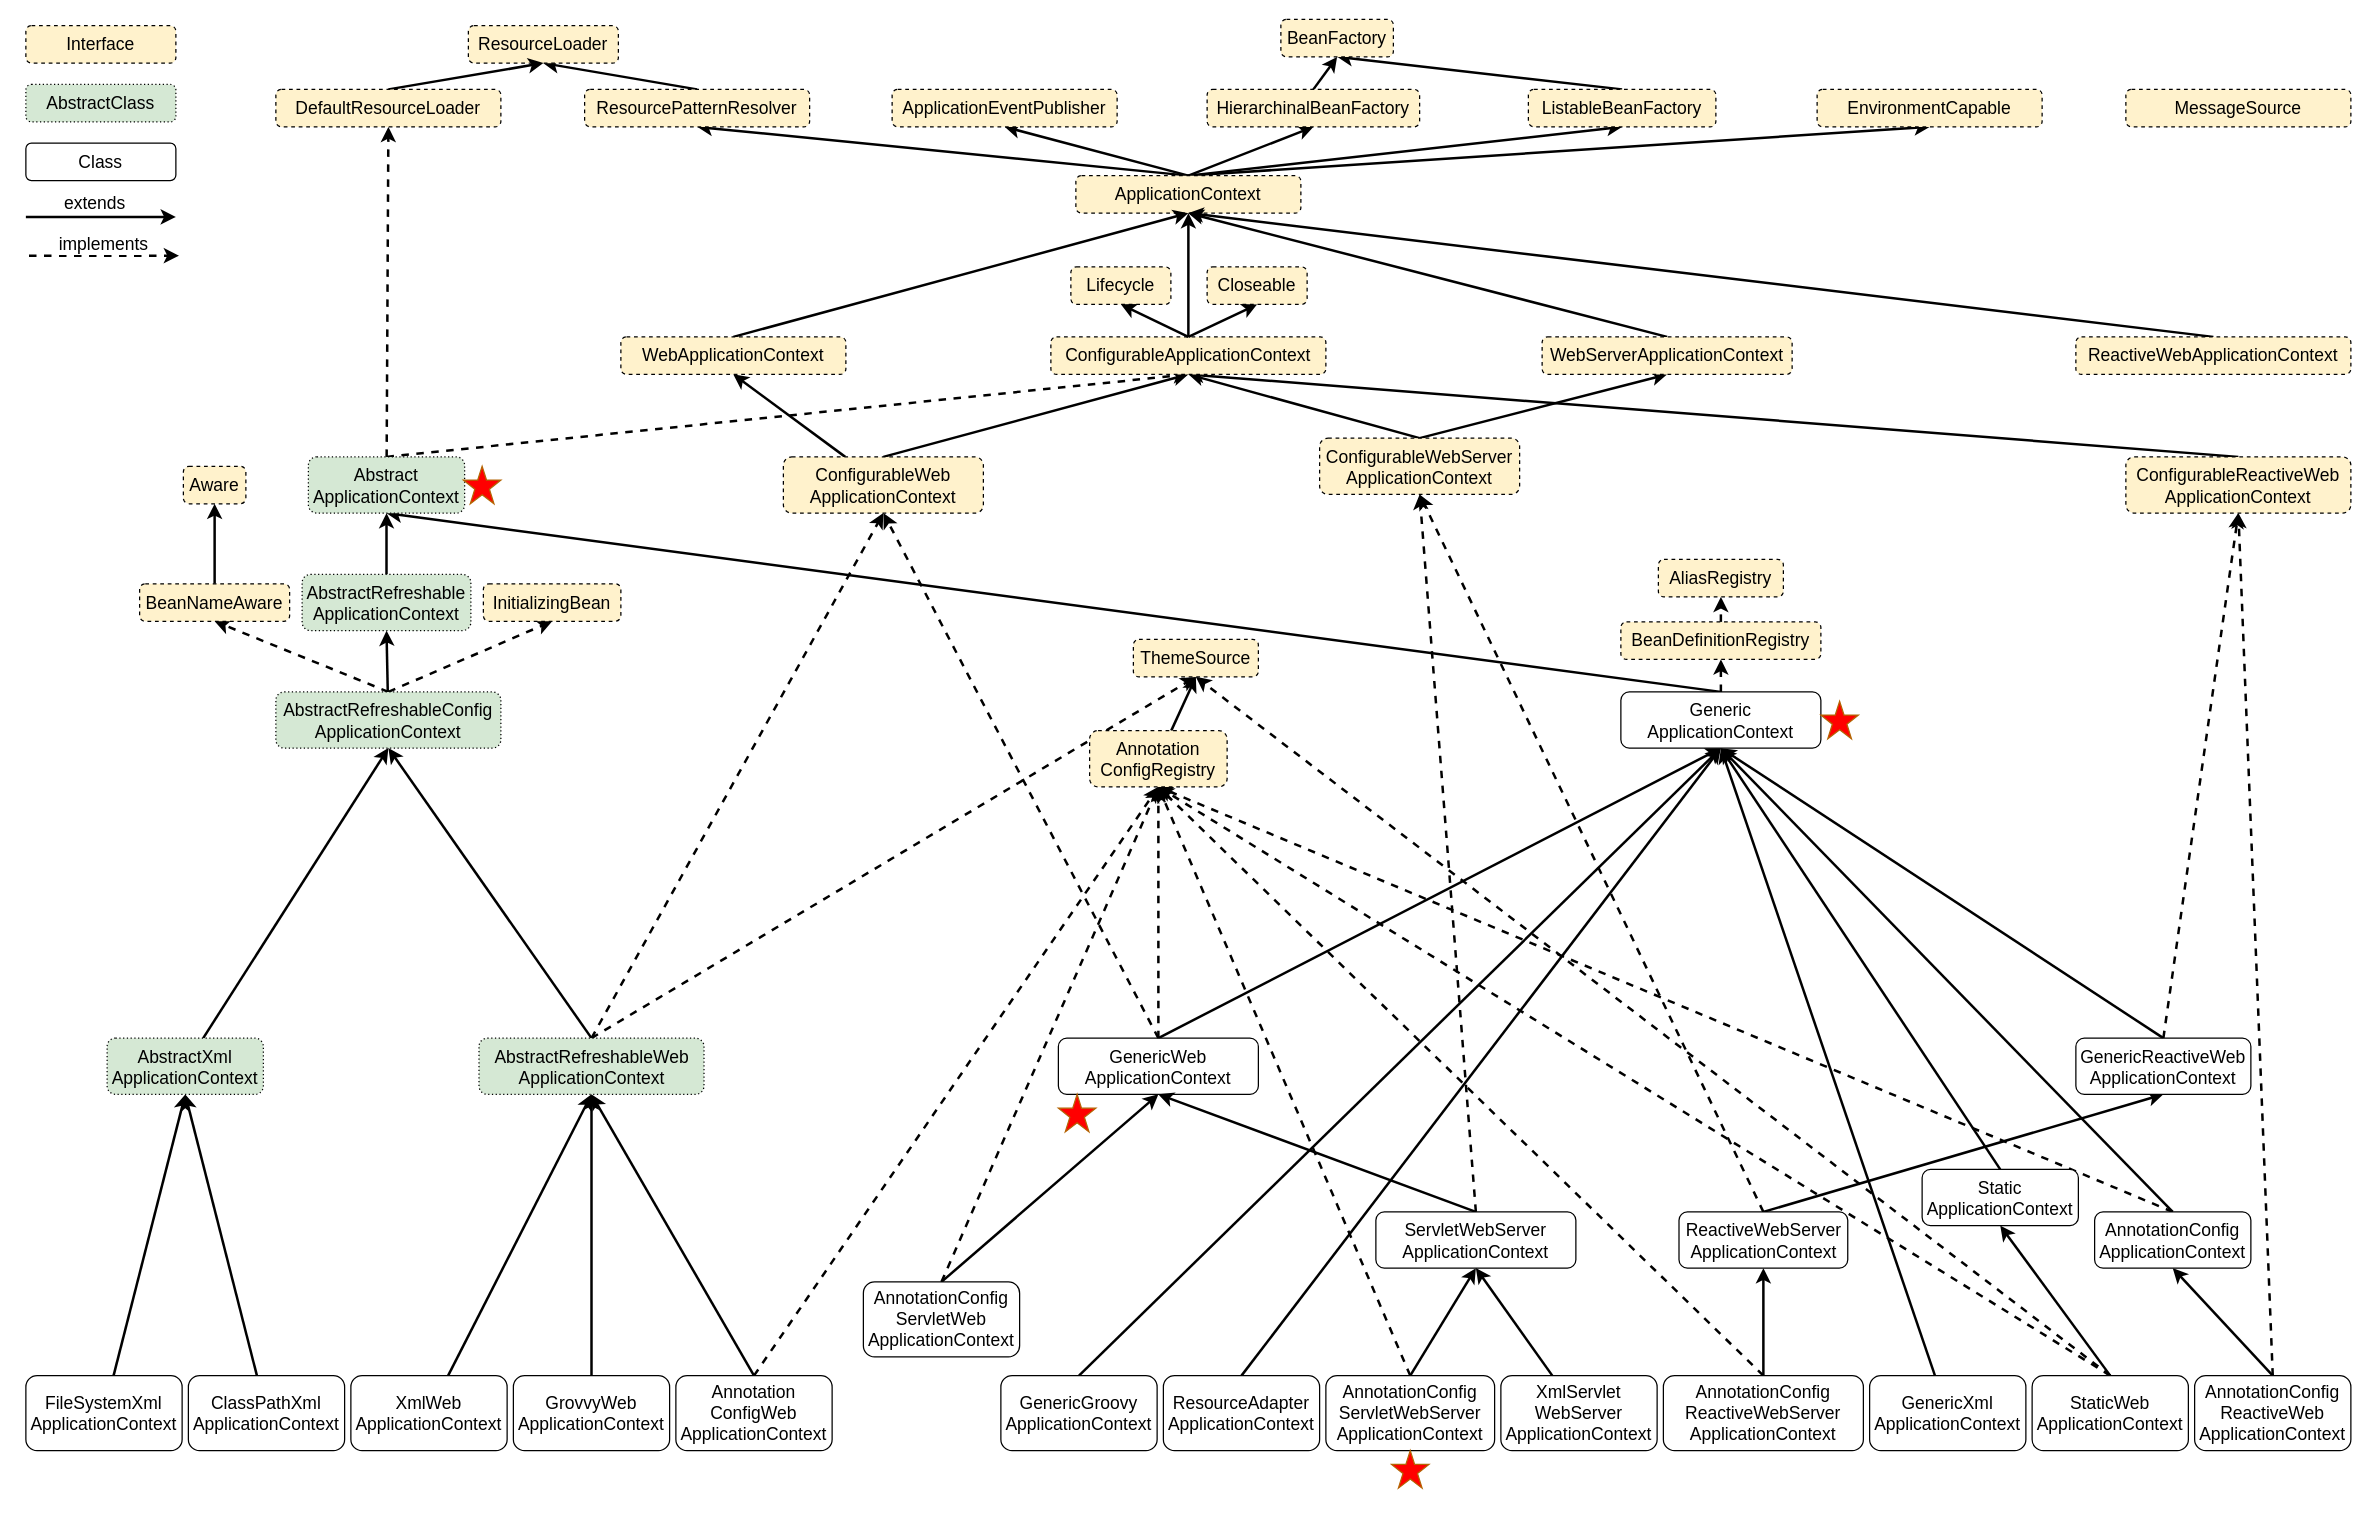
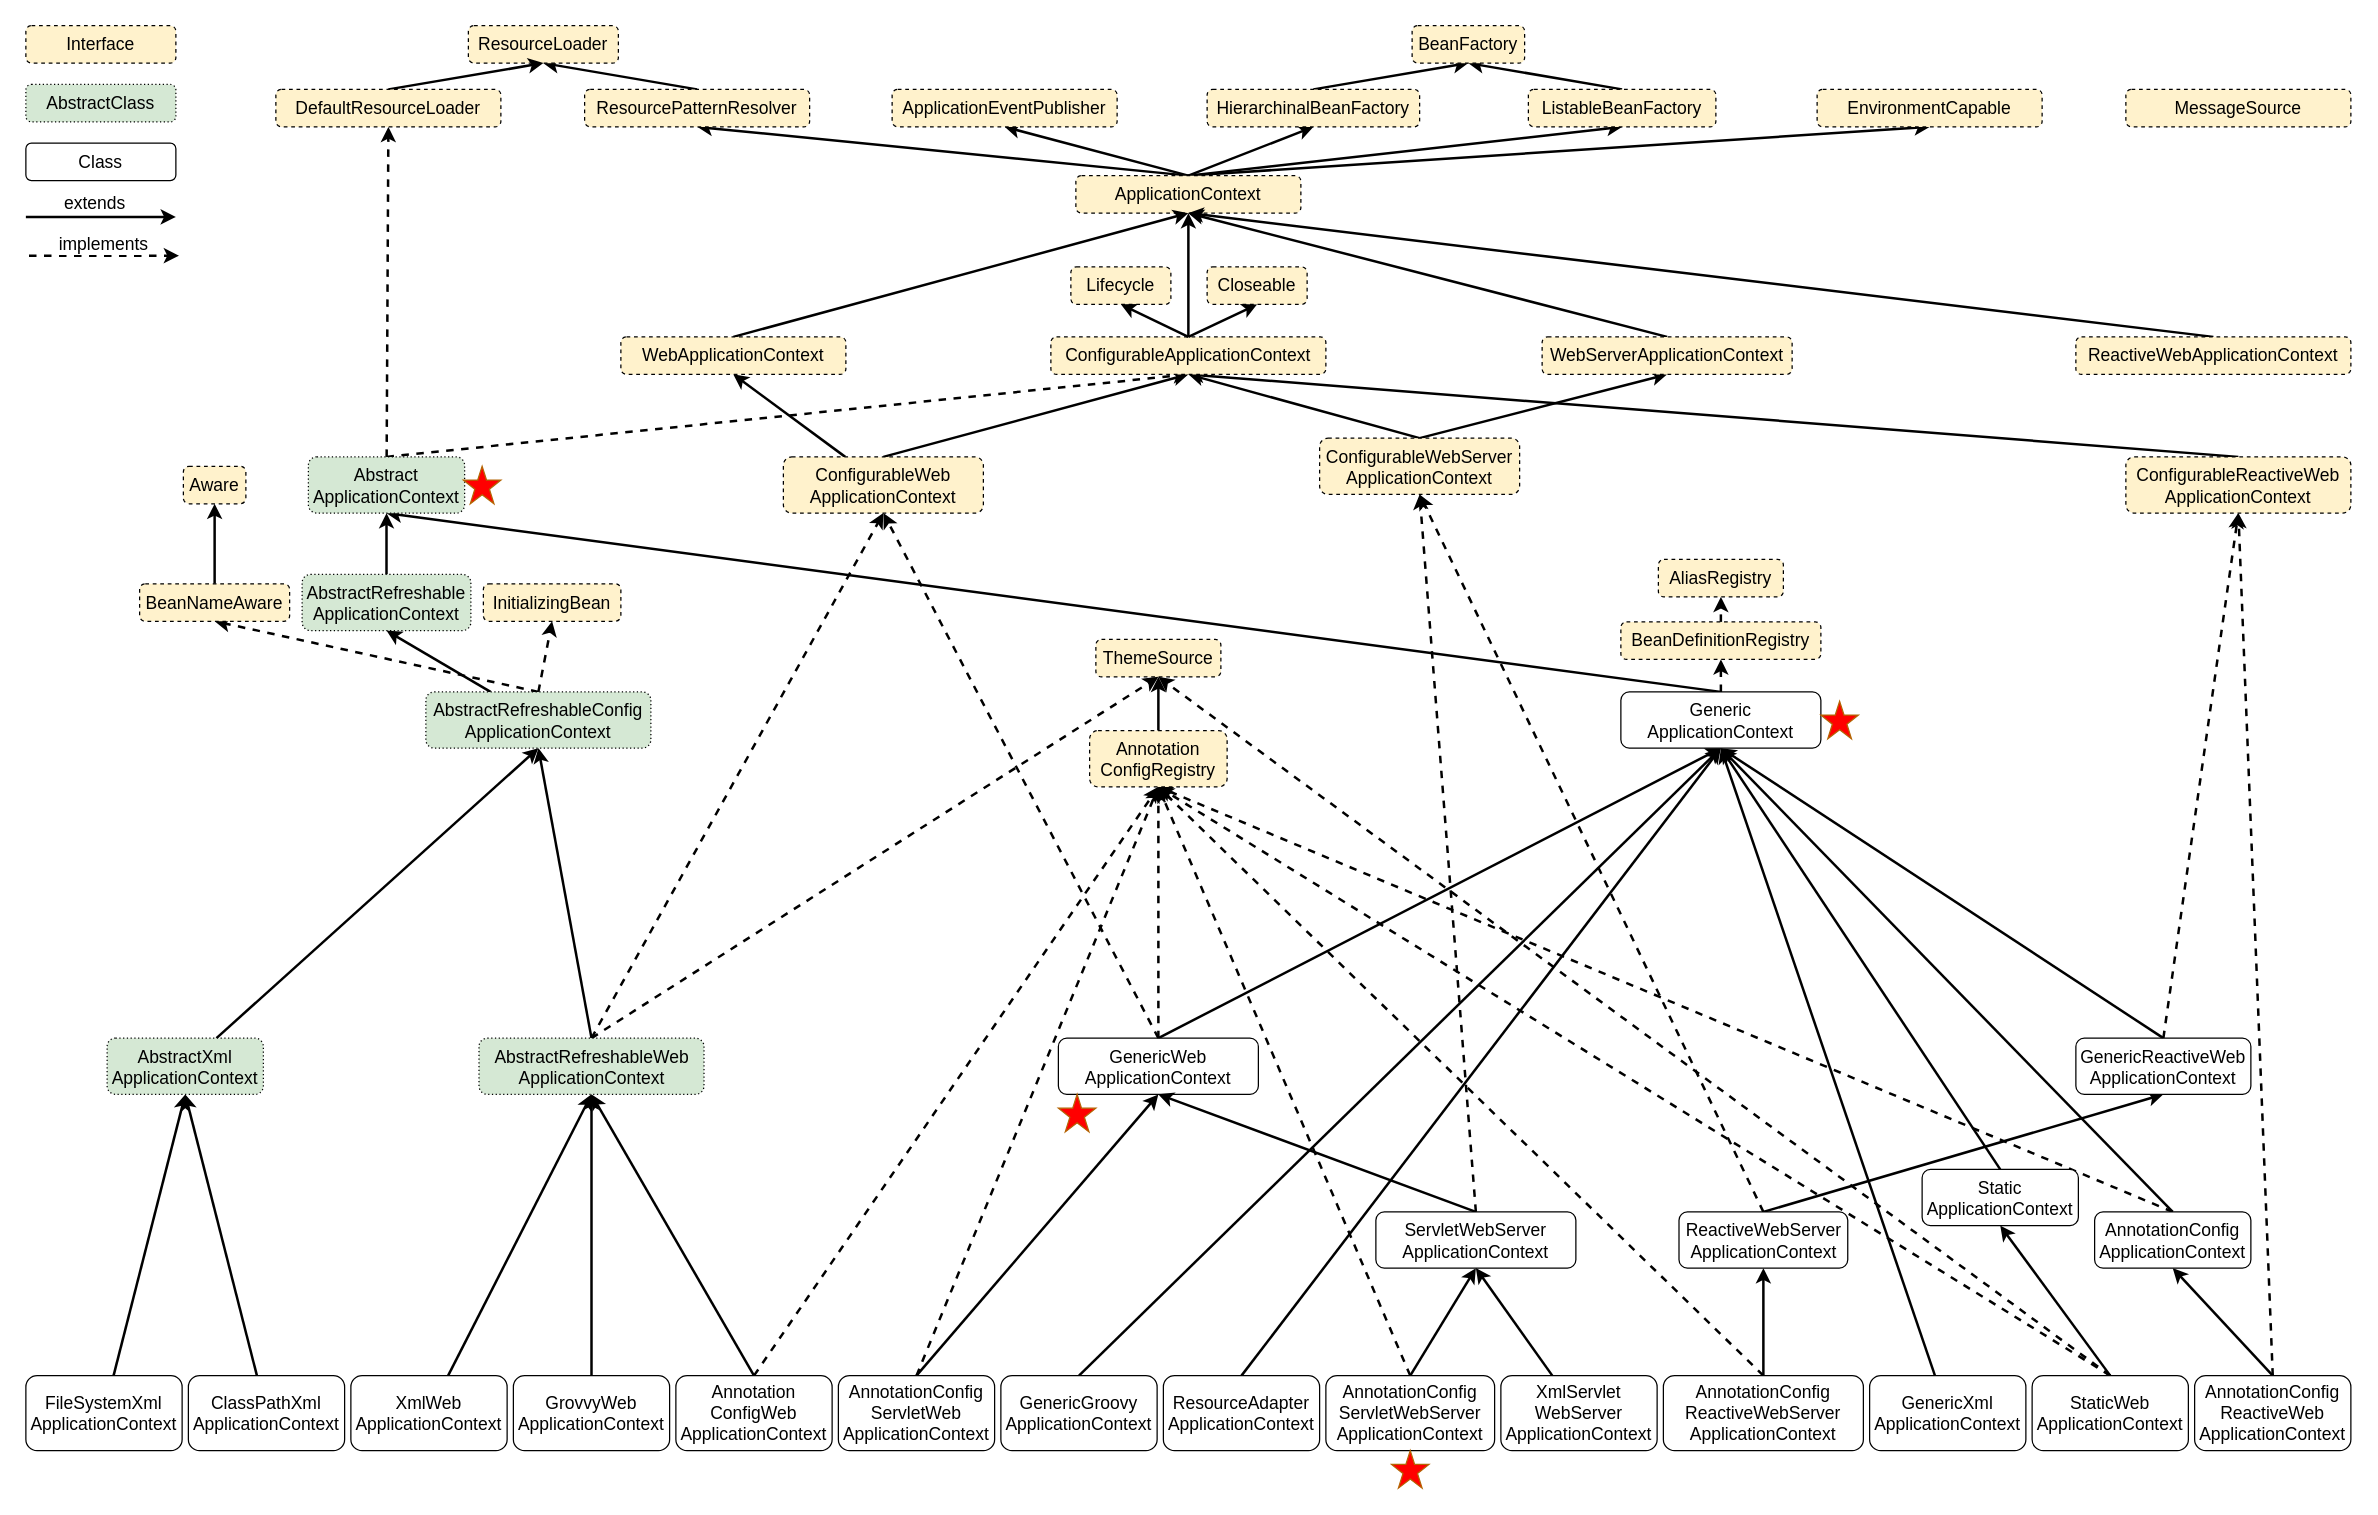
node "BeanFactory": moved (1337, 38) -> (1468, 44)
node "ThemeSource": moved (1196, 658) -> (1158, 658)
node "AbstractRefreshableConfigApplicationContext": moved (388, 720) -> (538, 720)
node "AnnotationConfigServletWebApplicationContext": moved (941, 1319) -> (916, 1413)
